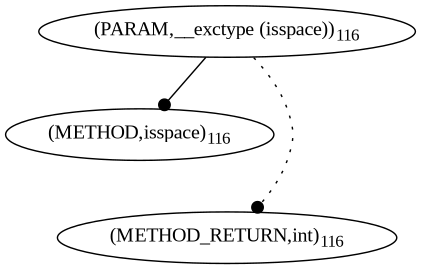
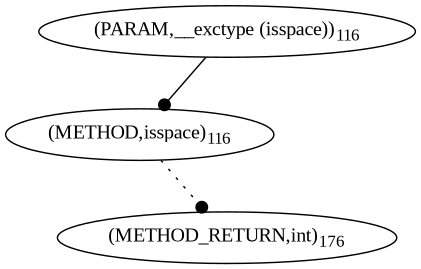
edge "(PARAM,__exctype (isspace))" -> "(METHOD_RETURN,int)": now "(METHOD,isspace)" -> "(METHOD_RETURN,int)"
node "(METHOD_RETURN,int)": text "116" -> "176"
